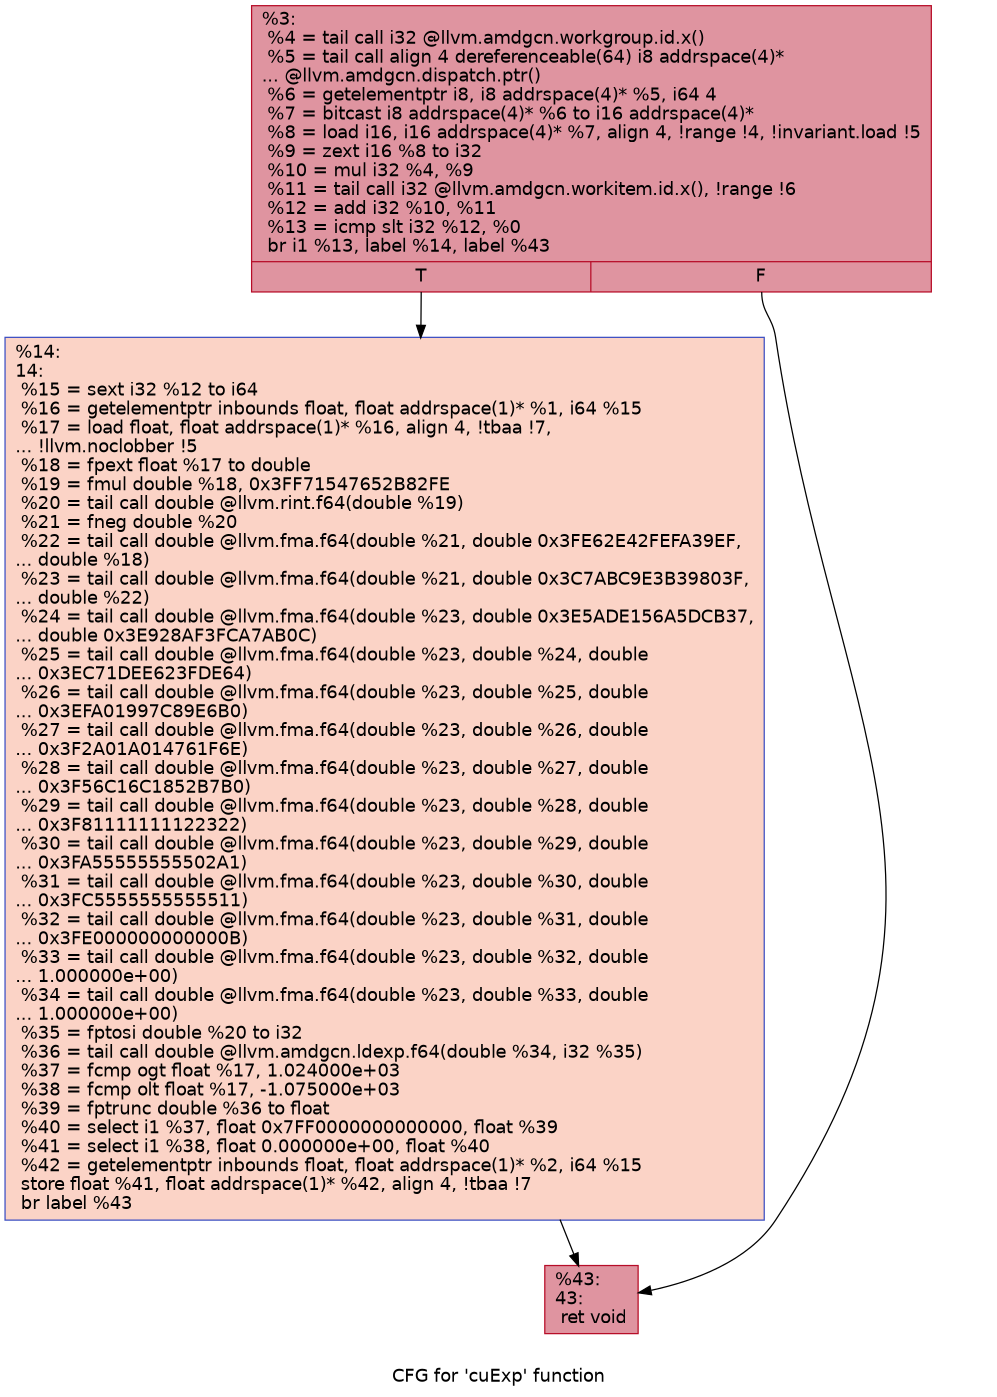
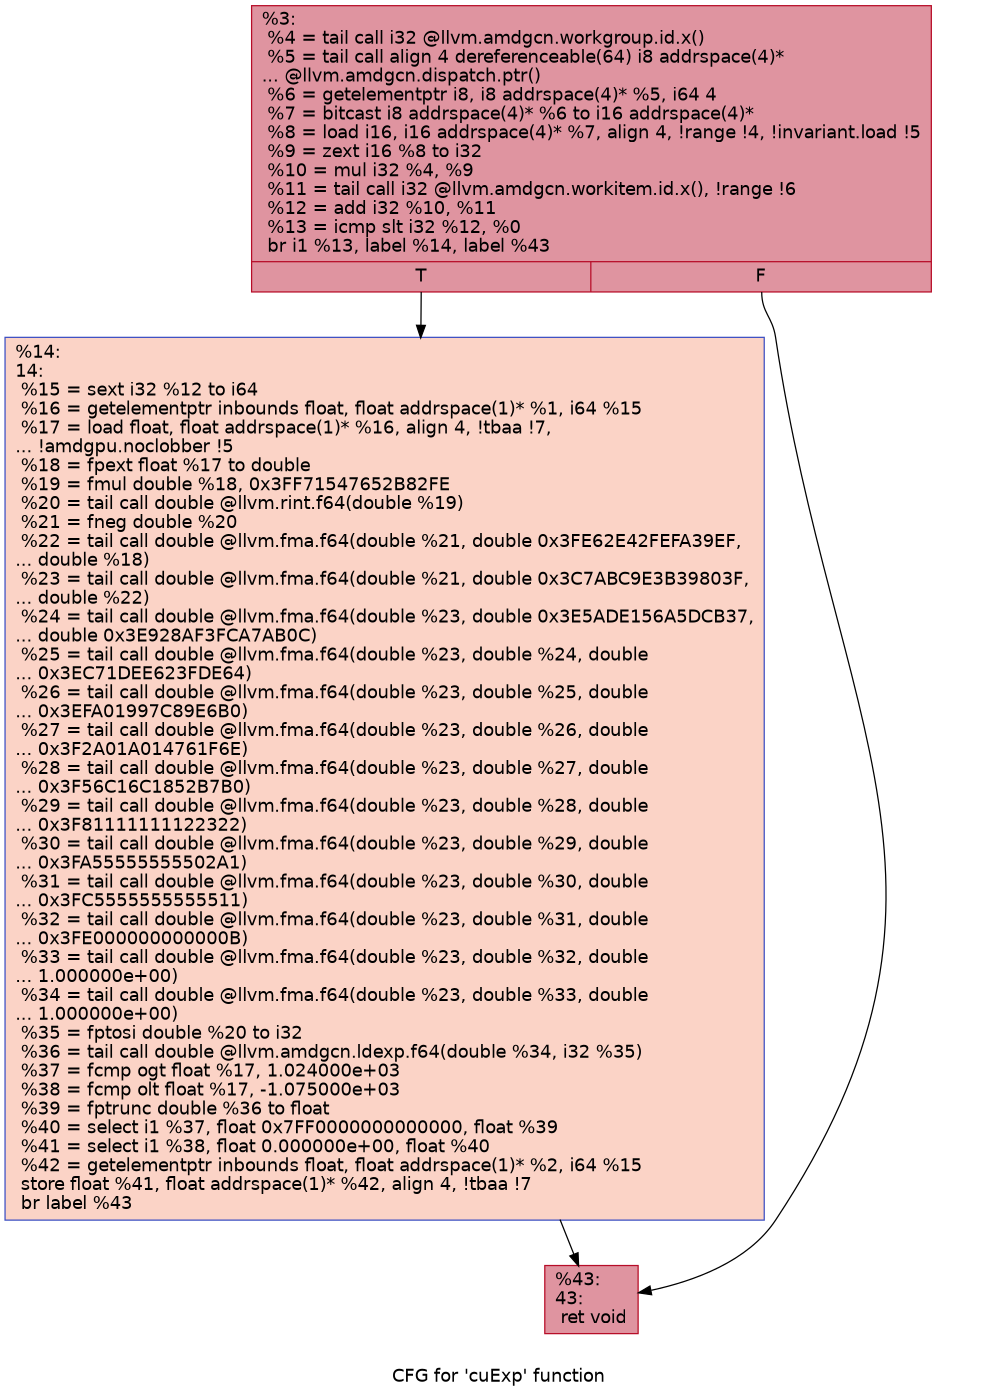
node "%14:": text "... !llvm.noclobber !5" -> "... !amdgpu.noclobber !5"
